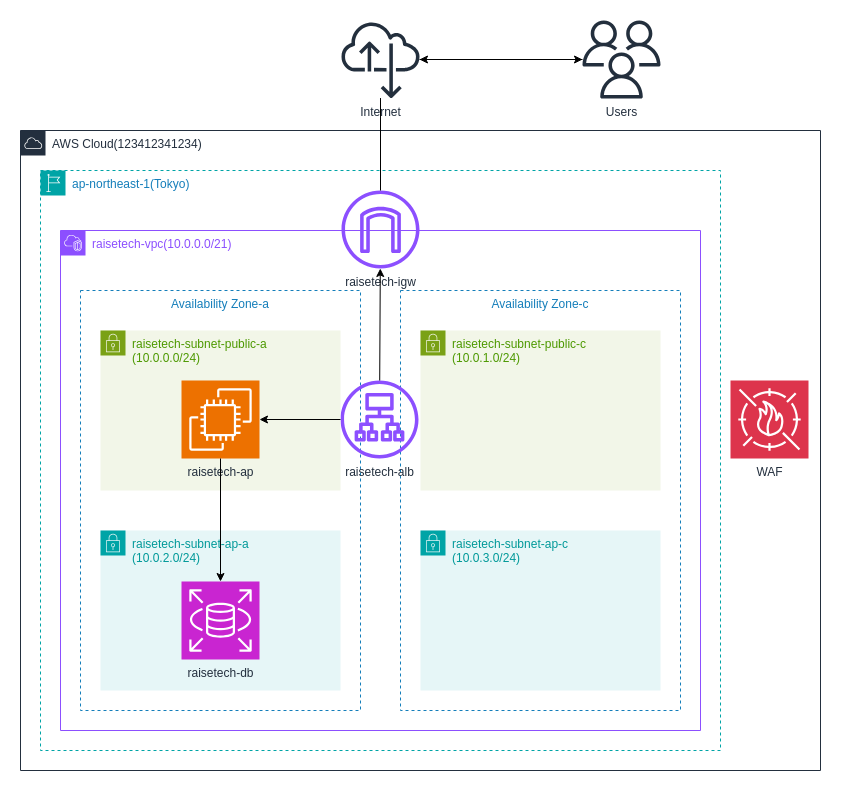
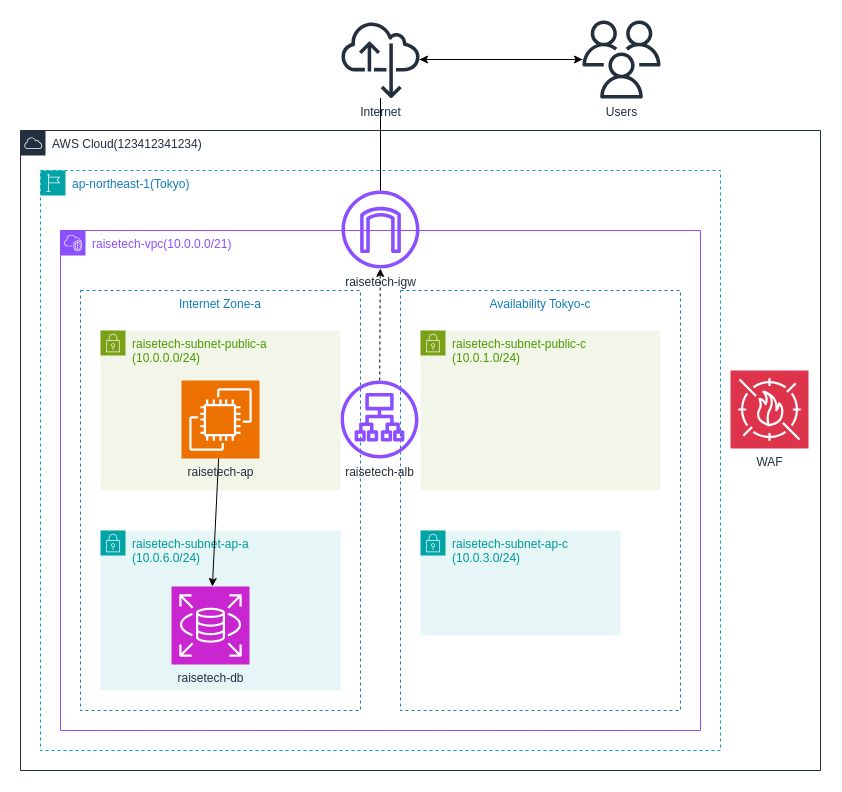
node "Availability Zone-a": label "Availability Zone-a" -> "Internet Zone-a"
node "Availability Zone-c": label "Availability Zone-c" -> "Availability Tokyo-c"
edge "raisetech-alb" -> "raisetech-igw": style solid -> dashed
edge "raisetech-alb" -> "raisetech-ap": removed
node "WAF": moved (770, 420) -> (770, 410)
node "raisetech-subnet-ap-a (10.0.2.0/24)": label "raisetech-subnet-ap-a (10.0.2.0/24)" -> "raisetech-subnet-ap-a (10.0.6.0/24)"
node "raisetech-subnet-ap-c (10.0.3.0/24)": size 240x160 -> 200x105
node "raisetech-db": moved (221, 621) -> (211, 626)
